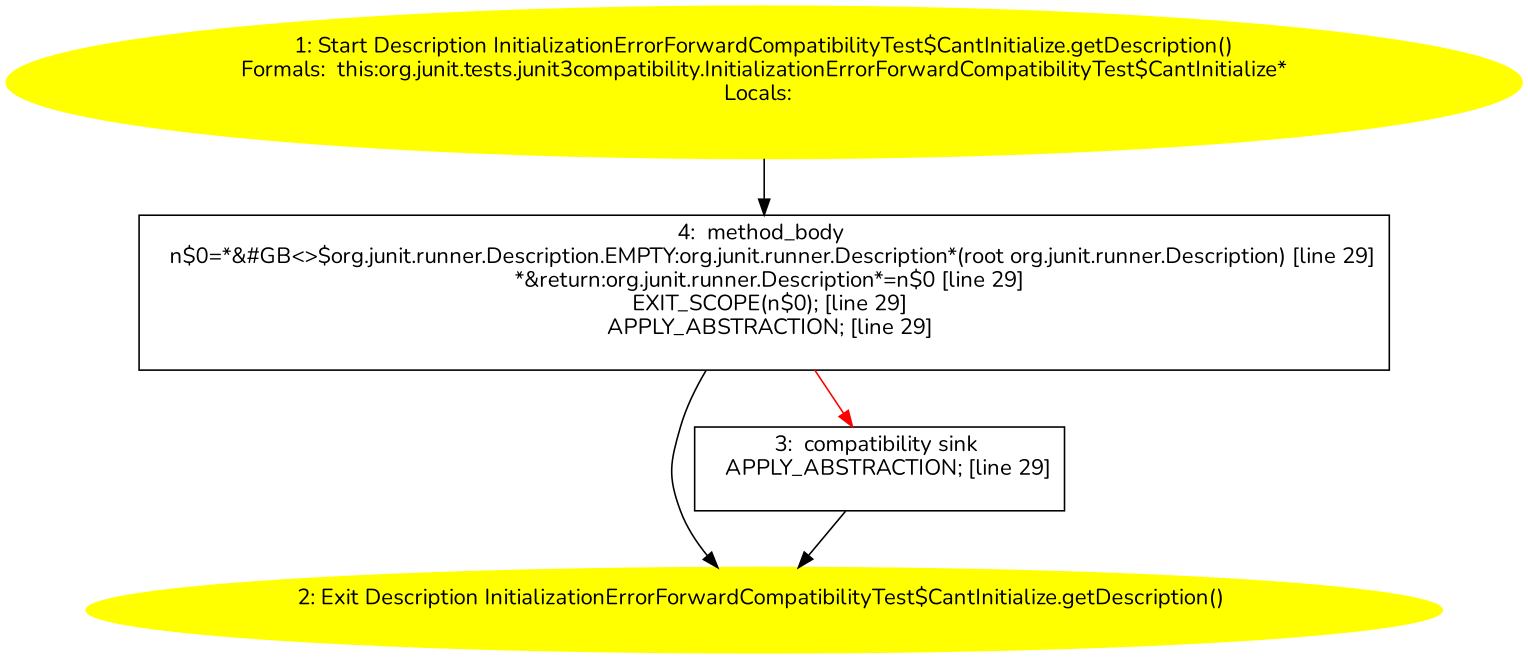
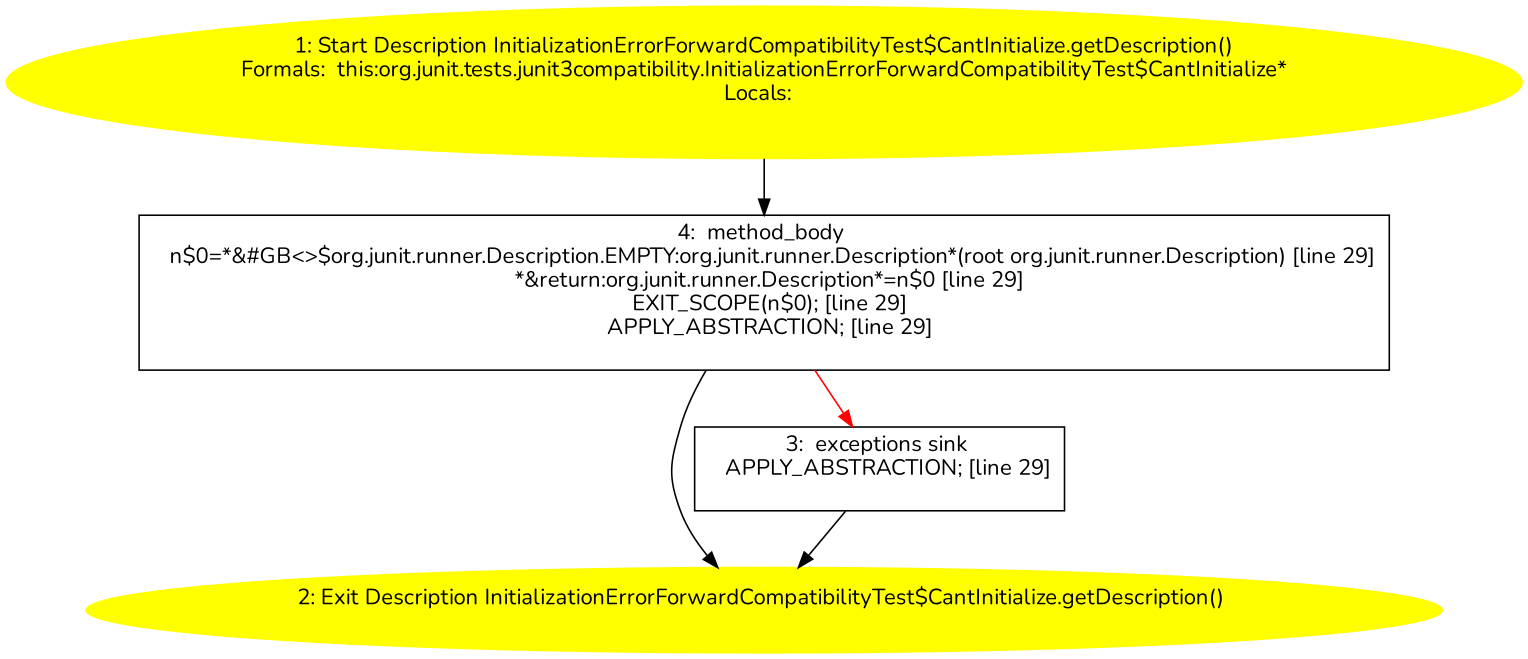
node "3:  compatibility sink APPLY_ABSTRACTION; [line 29]": label "3:  compatibility sink APPLY_ABSTRACTION; [line 29]" -> "3:  exceptions sink APPLY_ABSTRACTION; [line 29]"
